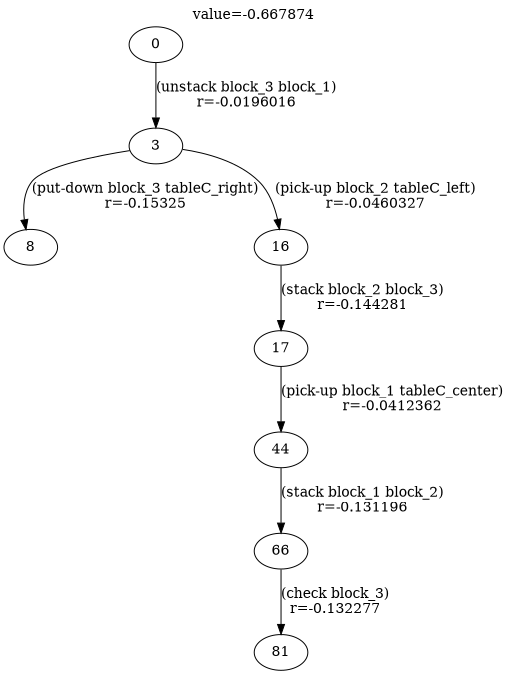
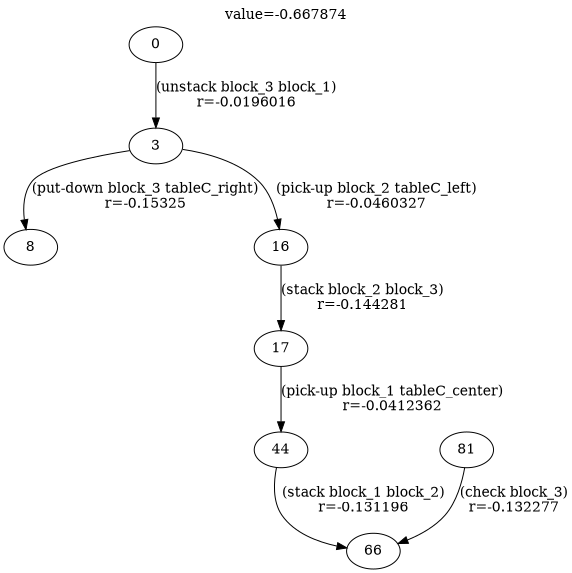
edge "66" -> "81": reversed
